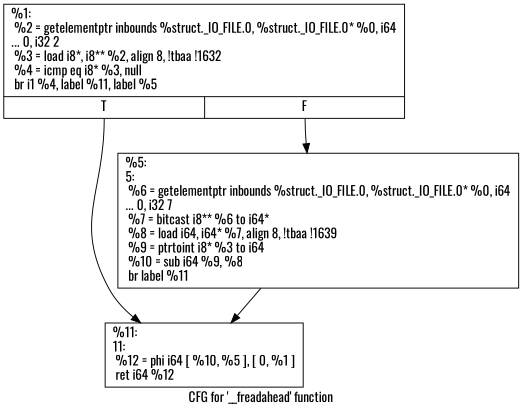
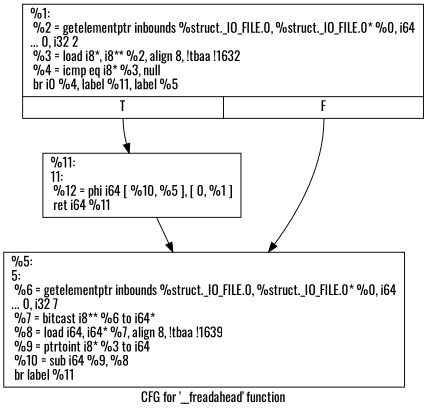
node "%1:": text "br i1 %4, label %11, label %5" -> "br i0 %4, label %11, label %5"
edge "%5:" -> "%11:": reversed
node "%11:": text "ret i64 %12" -> "ret i64 %11"
